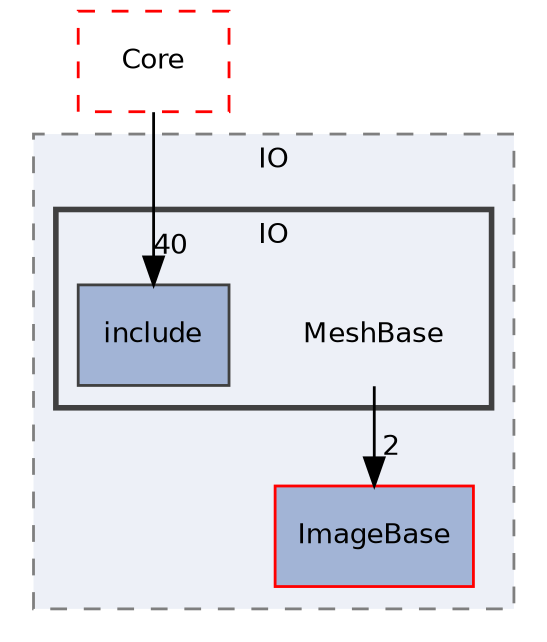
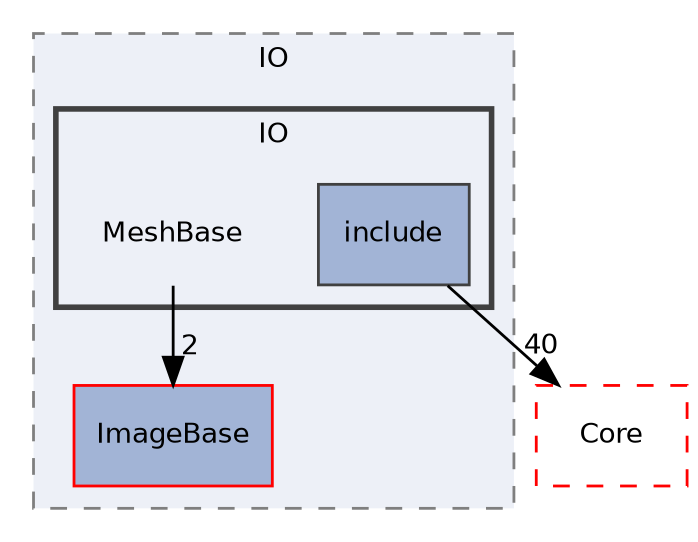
edge "Core" -> "include": reversed
